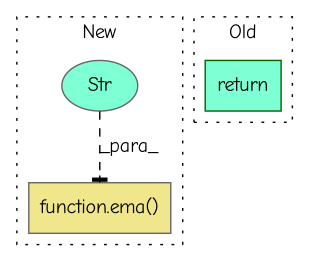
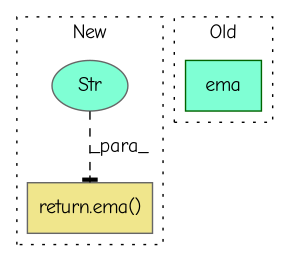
node "return": label "return" -> "ema"
node "function.ema()": label "function.ema()" -> "return.ema()"
